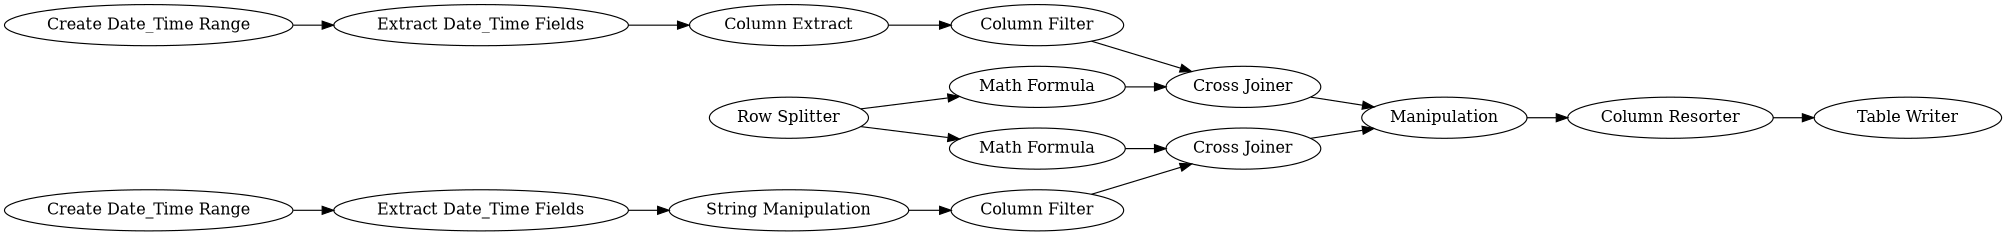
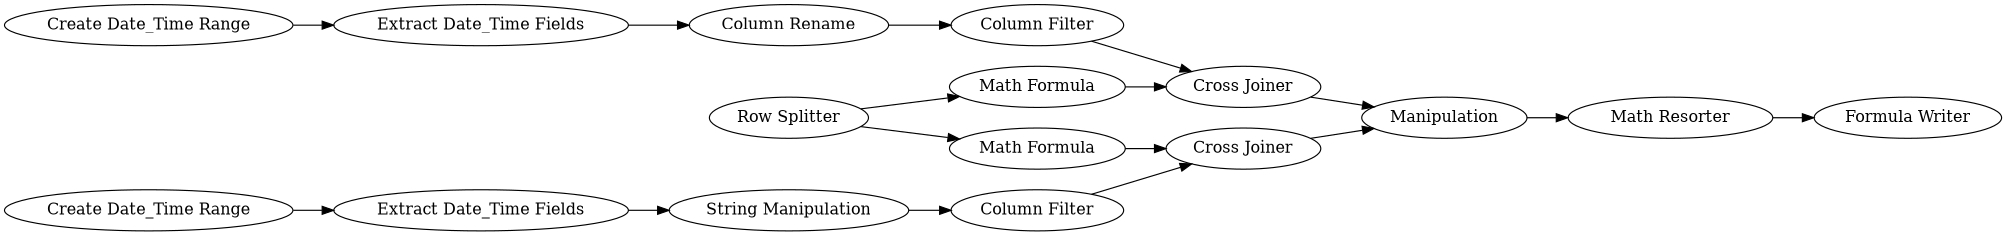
node "Column Extract": label "Column Extract" -> "Column Rename"
node "Column Resorter": label "Column Resorter" -> "Math Resorter"
node "Table Writer": label "Table Writer" -> "Formula Writer"
